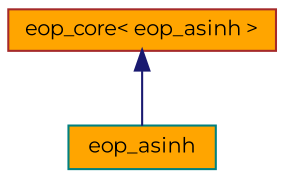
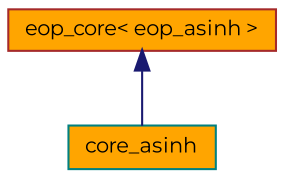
node "eop_asinh": label "eop_asinh" -> "core_asinh"
